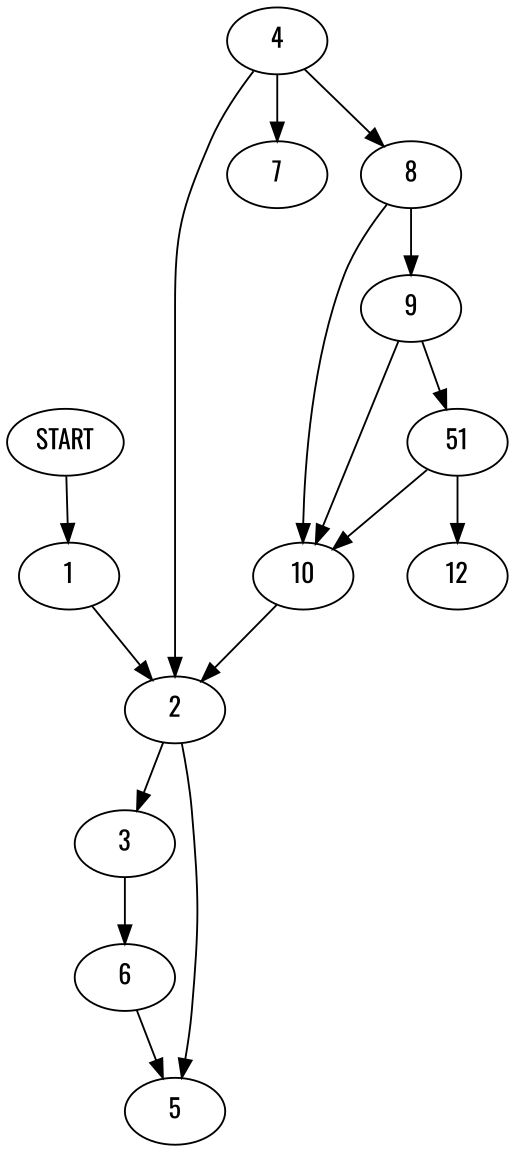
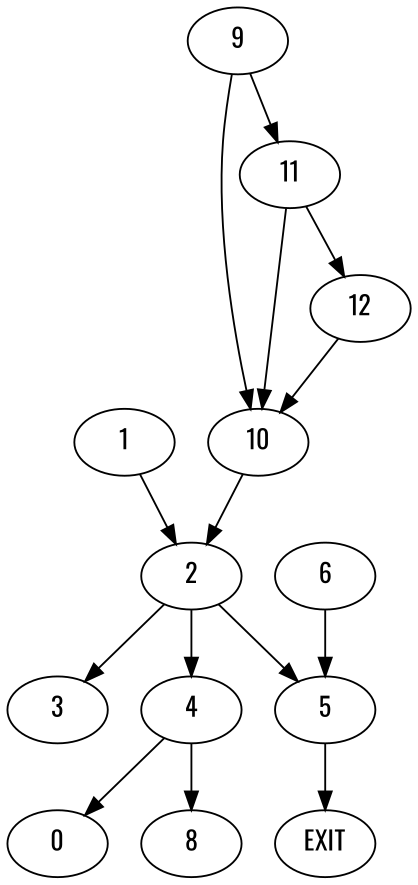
node "7": label "7" -> "0"
edge "8" -> "9": removed
edge "4" -> "2": reversed
edge "8" -> "10": now "12" -> "10"
node "START": removed
node "51": label "51" -> "11"
node "EXIT": added
edge "3" -> "6": removed
